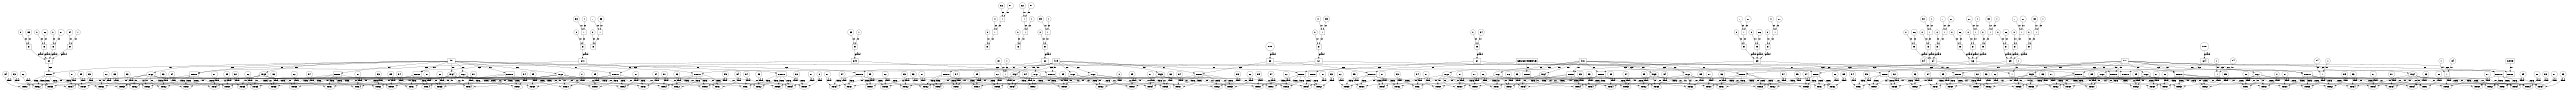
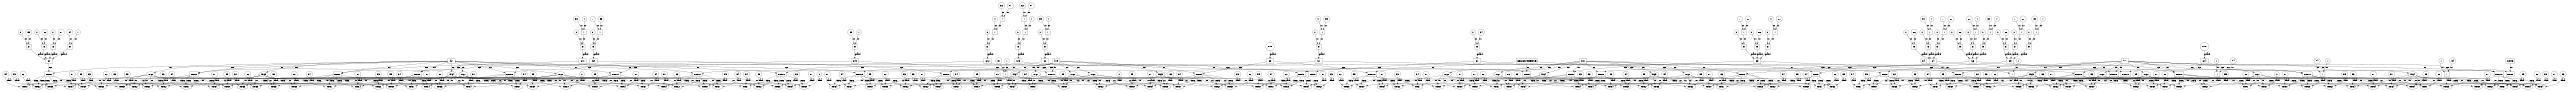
node "h5": label "h5" -> "h2"
node "C9": added
node "C12": added
node "C13": added
